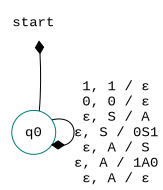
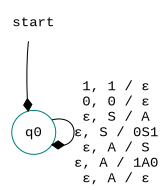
edge "q0" -> "start": reversed
